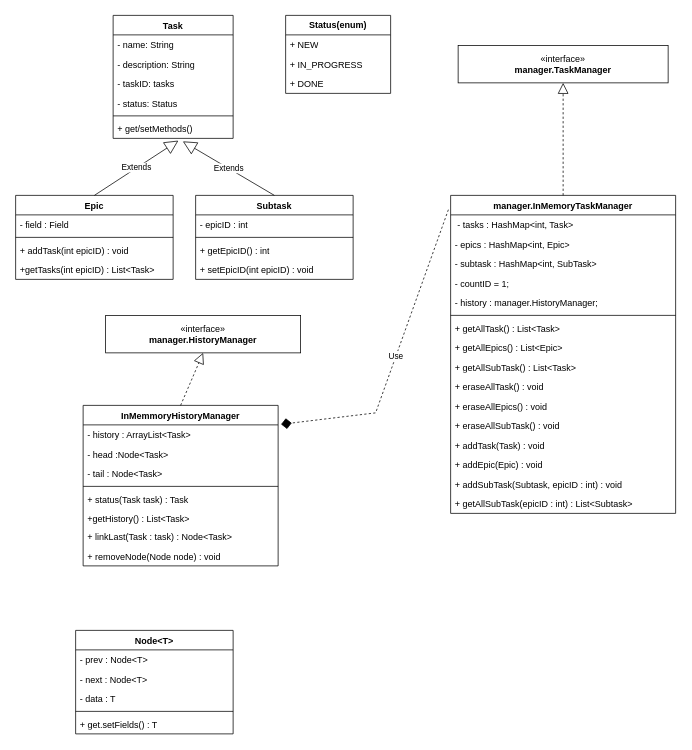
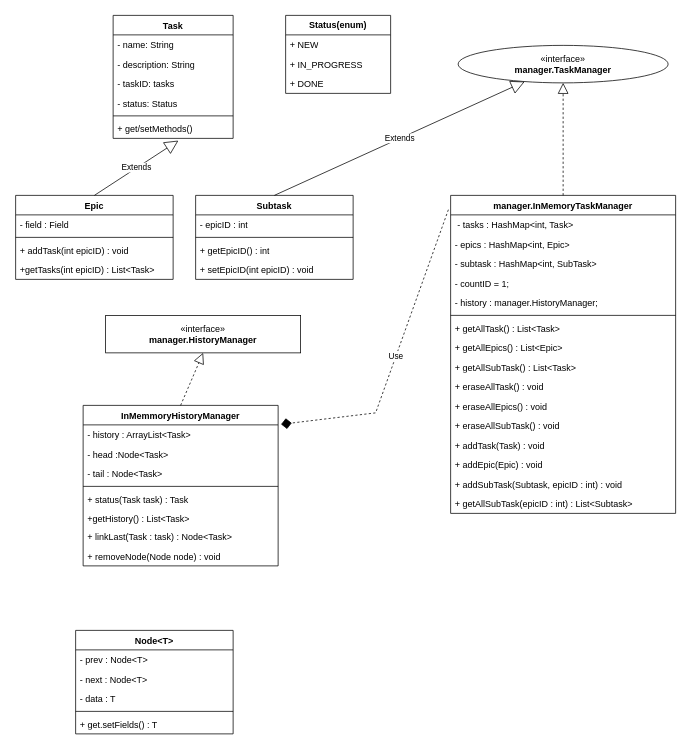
node "«interface» manager.TaskManager": shape rectangle -> ellipse
edge "Subtask" -> "+ get/setMethods()": now "Subtask" -> "«interface» manager.TaskManager"
